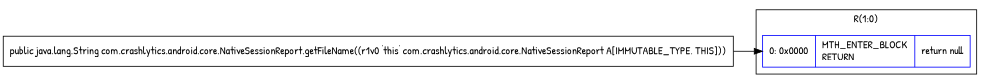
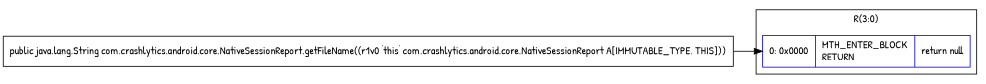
cluster "R(1:0)": label "R(1:0)" -> "R(3:0)"
